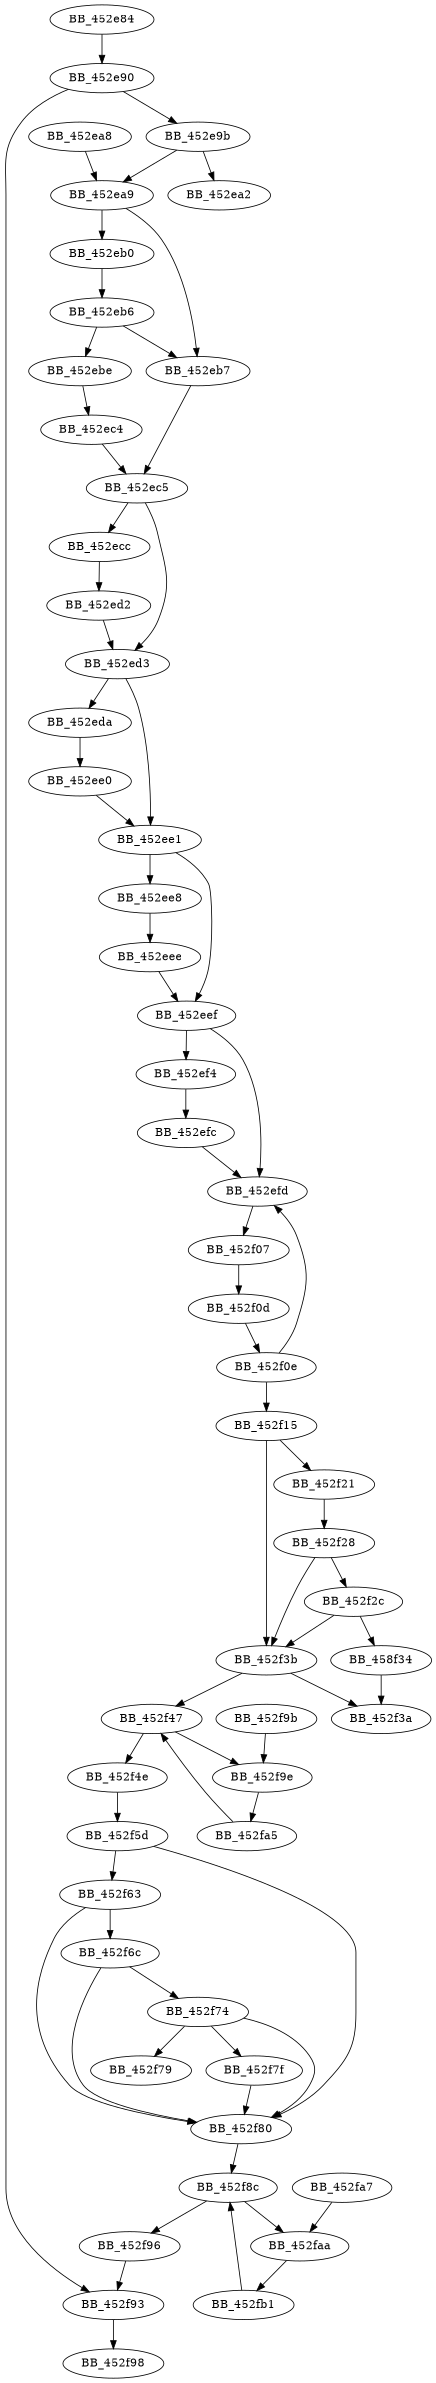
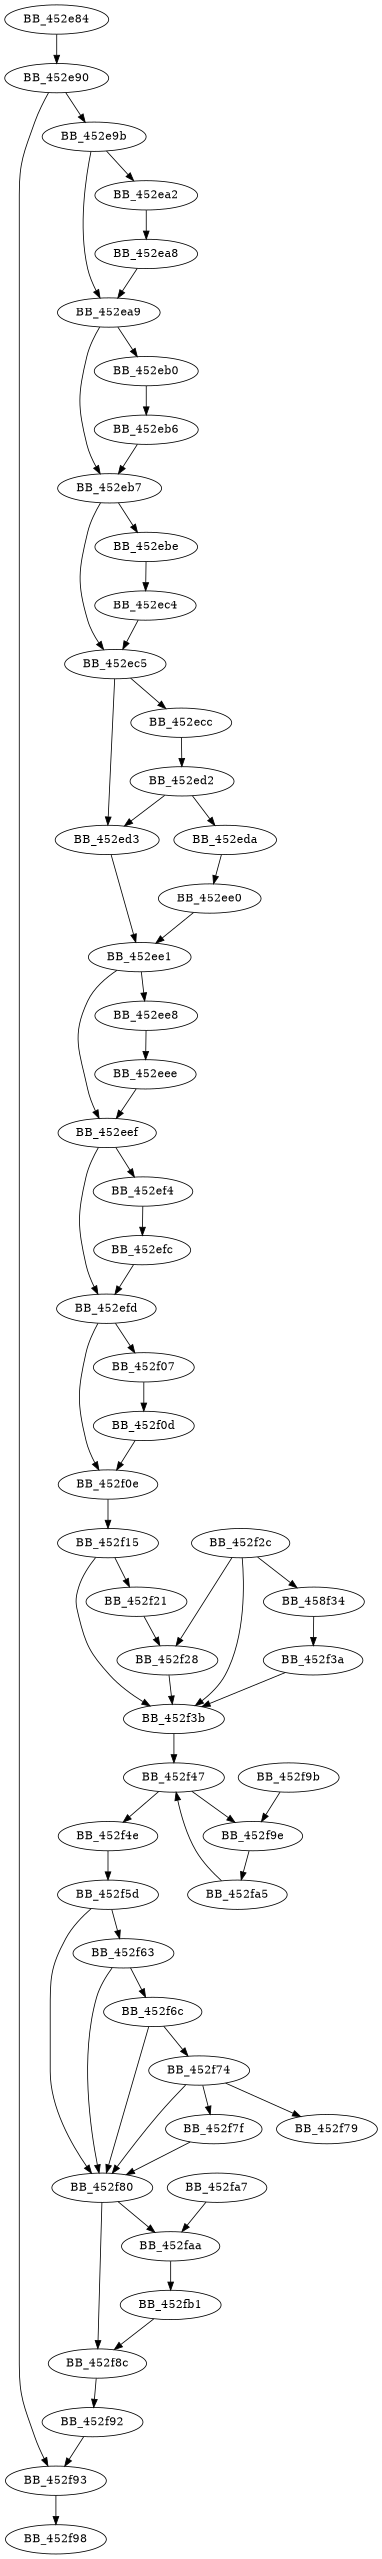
edge "BB_452ea2" -> "BB_452ea8": added
edge "BB_452eb6" -> "BB_452ebe": now "BB_452eb7" -> "BB_452ebe"
edge "BB_452ed3" -> "BB_452eda": now "BB_452ed2" -> "BB_452eda"
edge "BB_452f0e" -> "BB_452efd": reversed
edge "BB_452f28" -> "BB_452f2c": reversed
edge "BB_452f3b" -> "BB_452f3a": reversed
edge "BB_452f8c" -> "BB_452faa": now "BB_452f80" -> "BB_452faa"
node "BB_452f96": label "BB_452f96" -> "BB_452f92"
